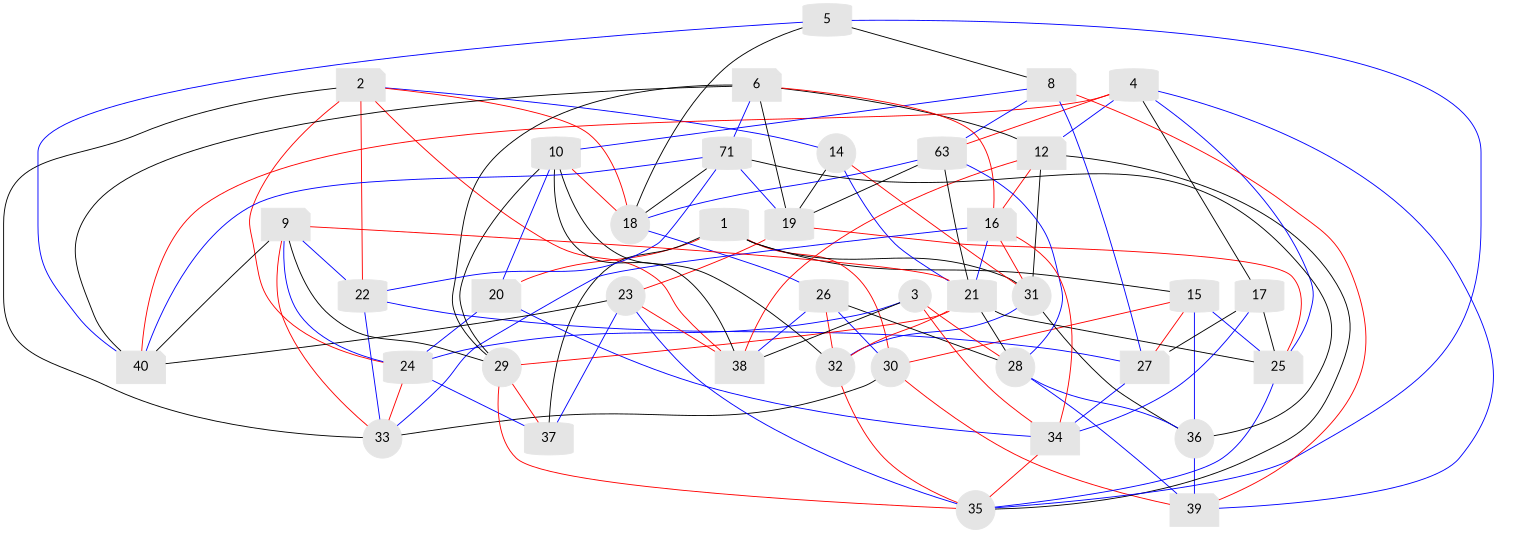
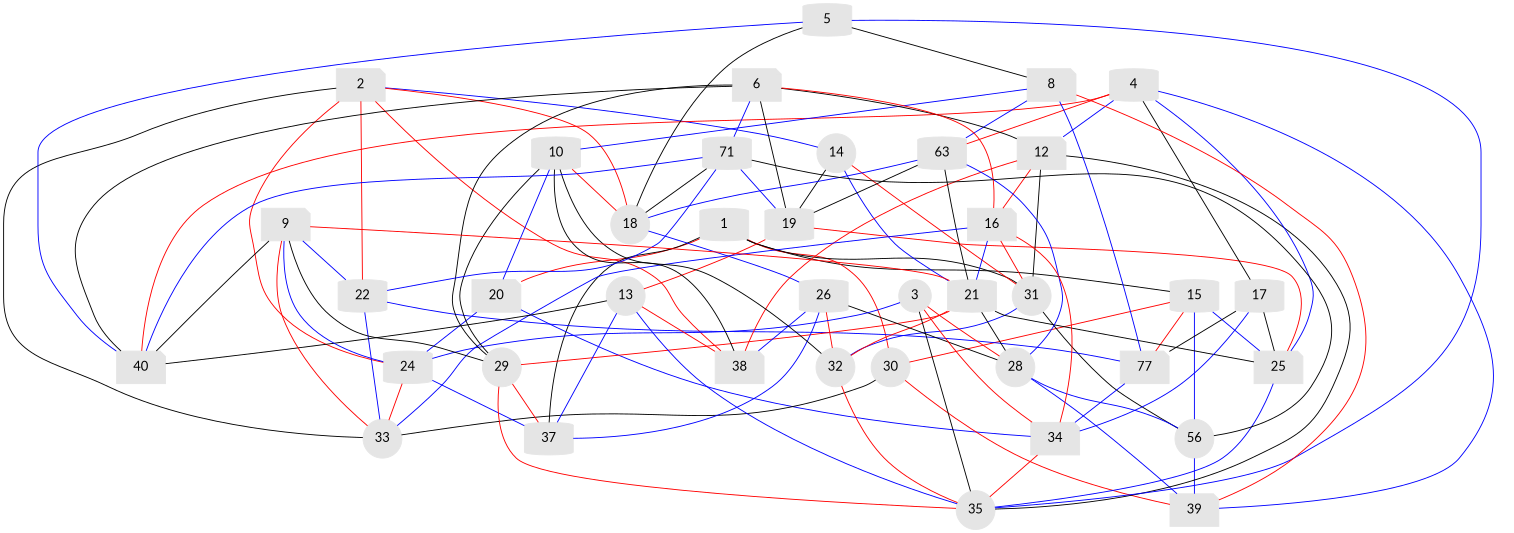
node "23": label "23" -> "13"
edge "26" -- "30": now "26" -- "37"
edge "3" -- "38": now "3" -- "35"
node "27": label "27" -> "77"
node "36": label "36" -> "56"
